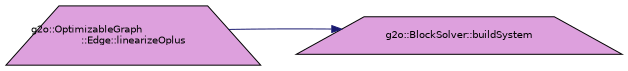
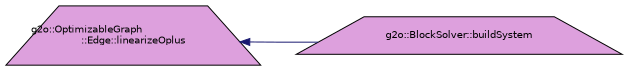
edge "g2o::OptimizableGraph ::Edge::linearizeOplus" -> "g2o::BlockSolver::buildSystem": reversed
